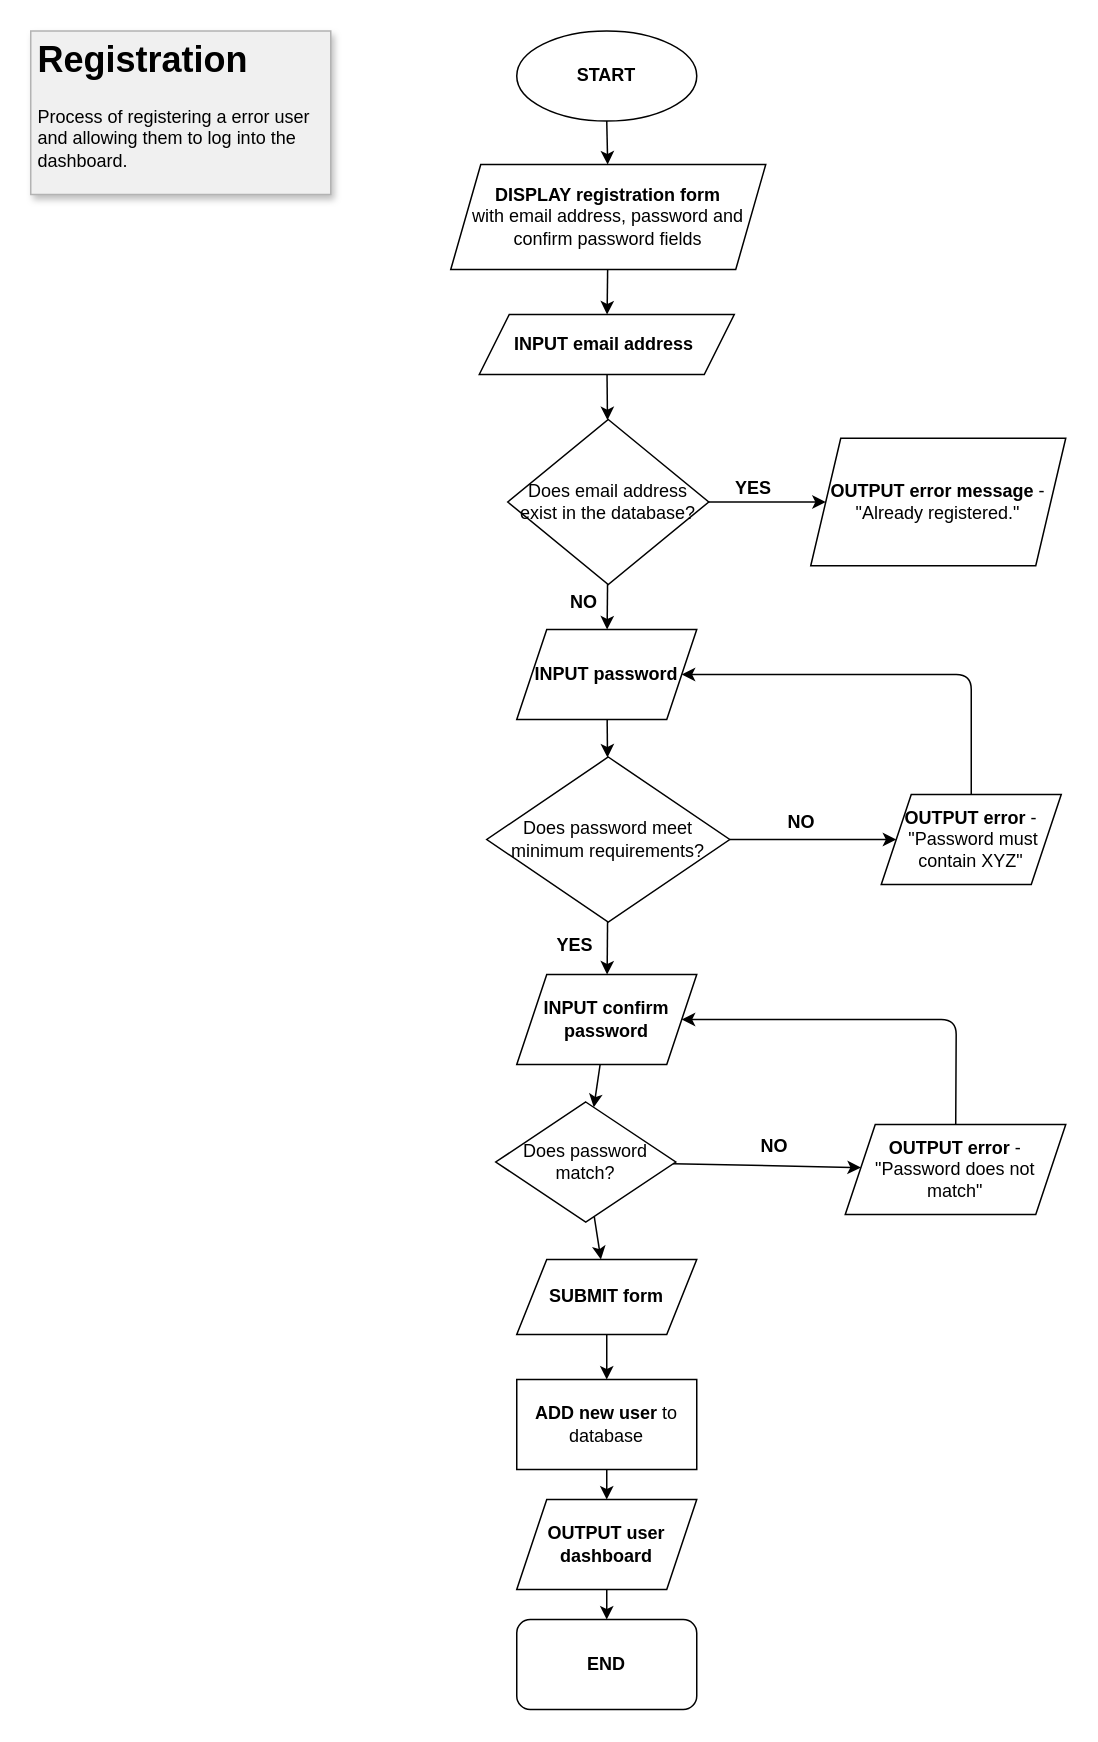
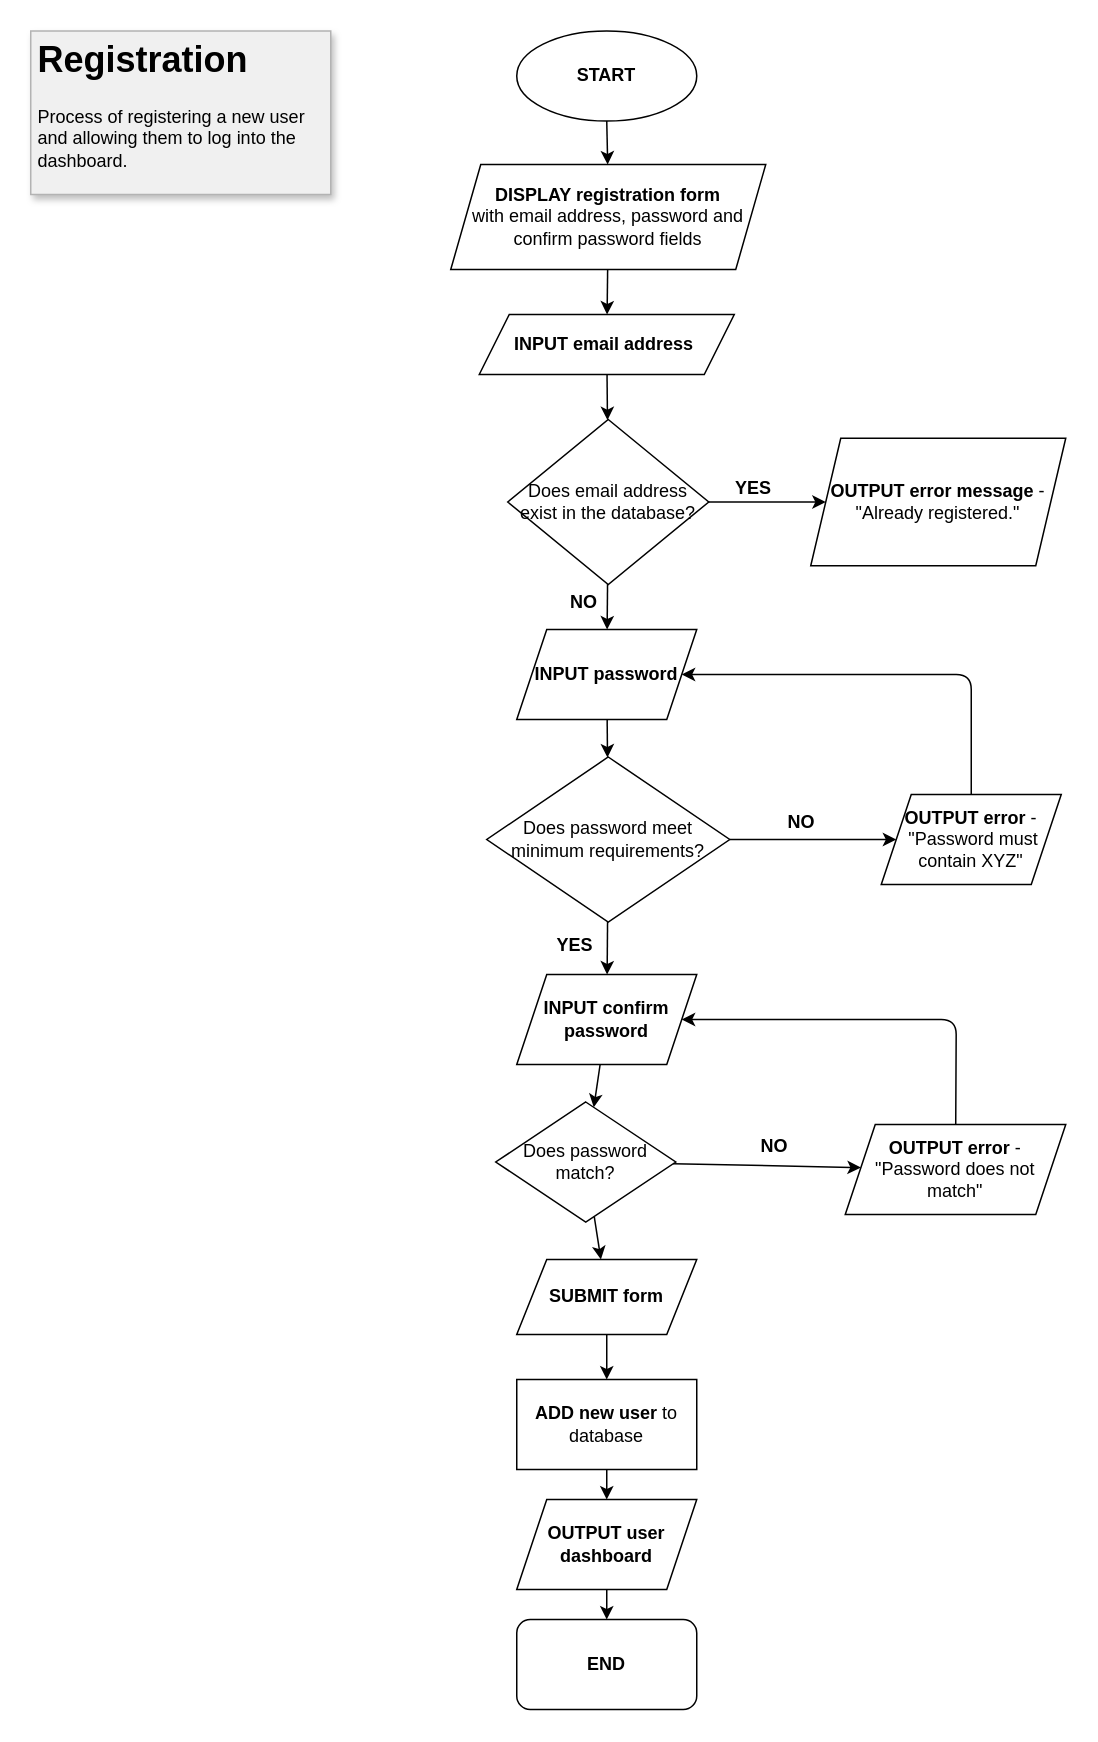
node "RegistrationProcess of registering a error user and allowing them to log into the dashboard.": label "RegistrationProcess of registering a error user and allowing them to log into the dashboard." -> "RegistrationProcess of registering a new user and allowing them to log into the dashboard."
